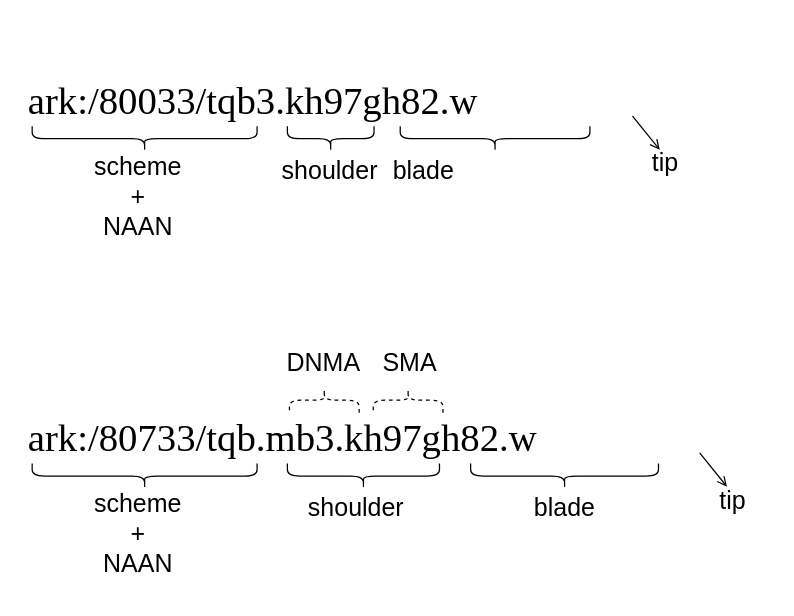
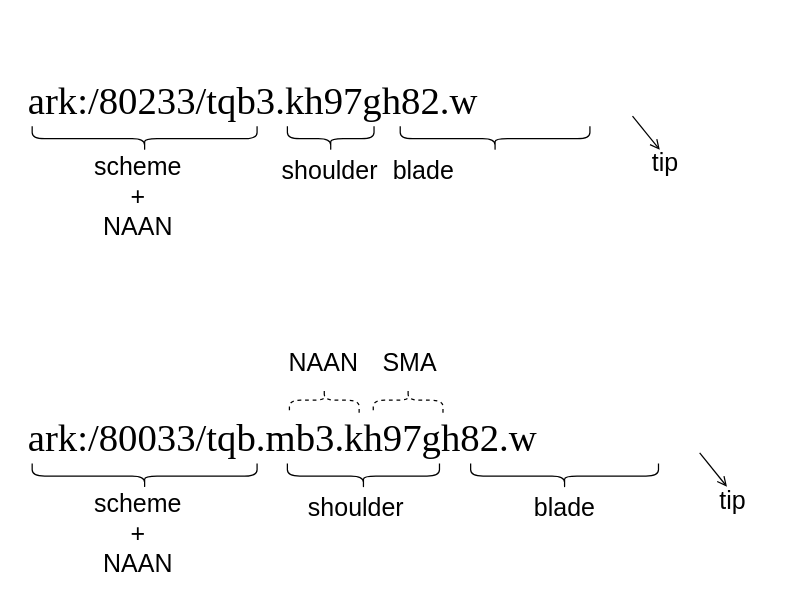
node "ark:/80033/tqb3.kh97gh82.w": label "ark:/80033/tqb3.kh97gh82.w" -> "ark:/80233/tqb3.kh97gh82.w"
node "DNMA": label "DNMA" -> "NAAN"
node "ark:/80733/tqb.mb3.kh97gh82.w": label "ark:/80733/tqb.mb3.kh97gh82.w" -> "ark:/80033/tqb.mb3.kh97gh82.w"
